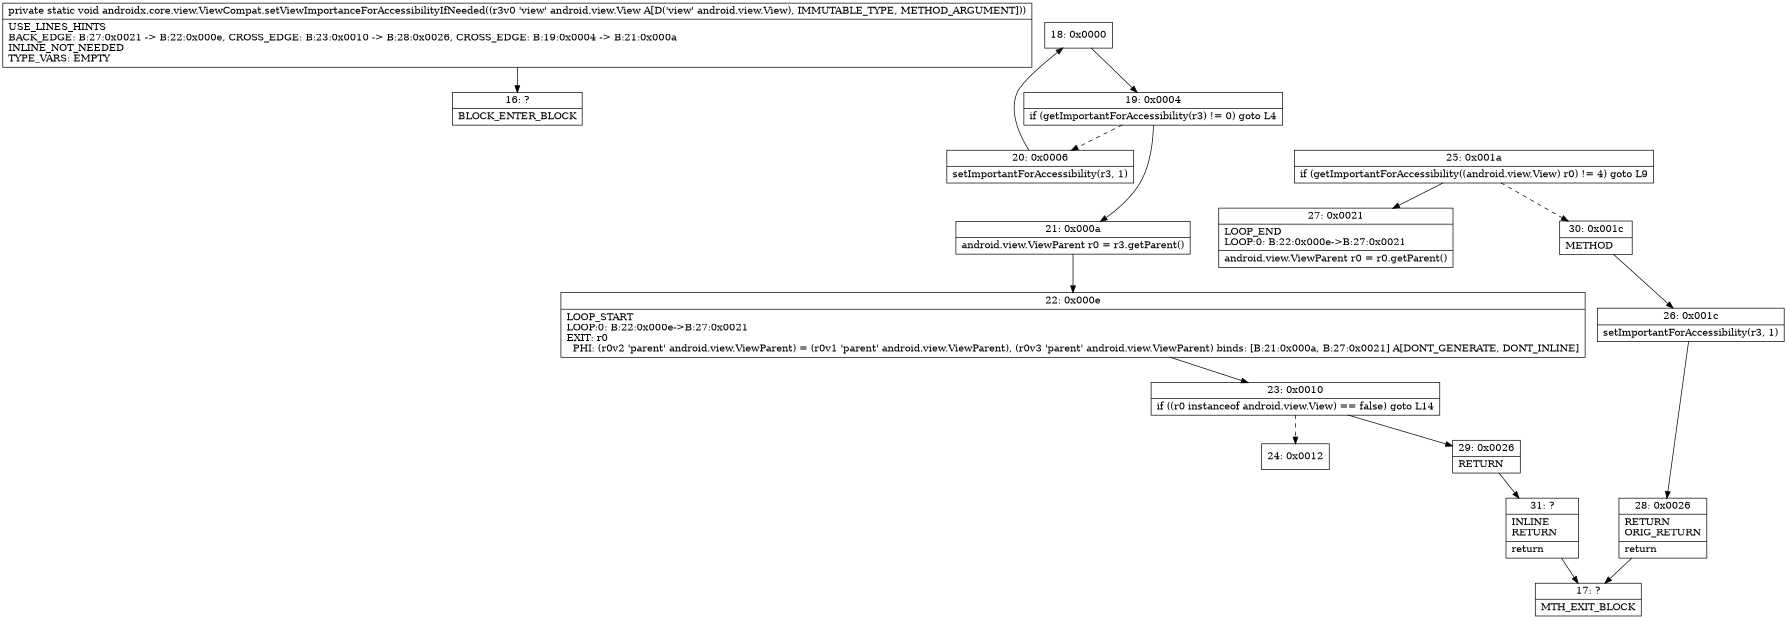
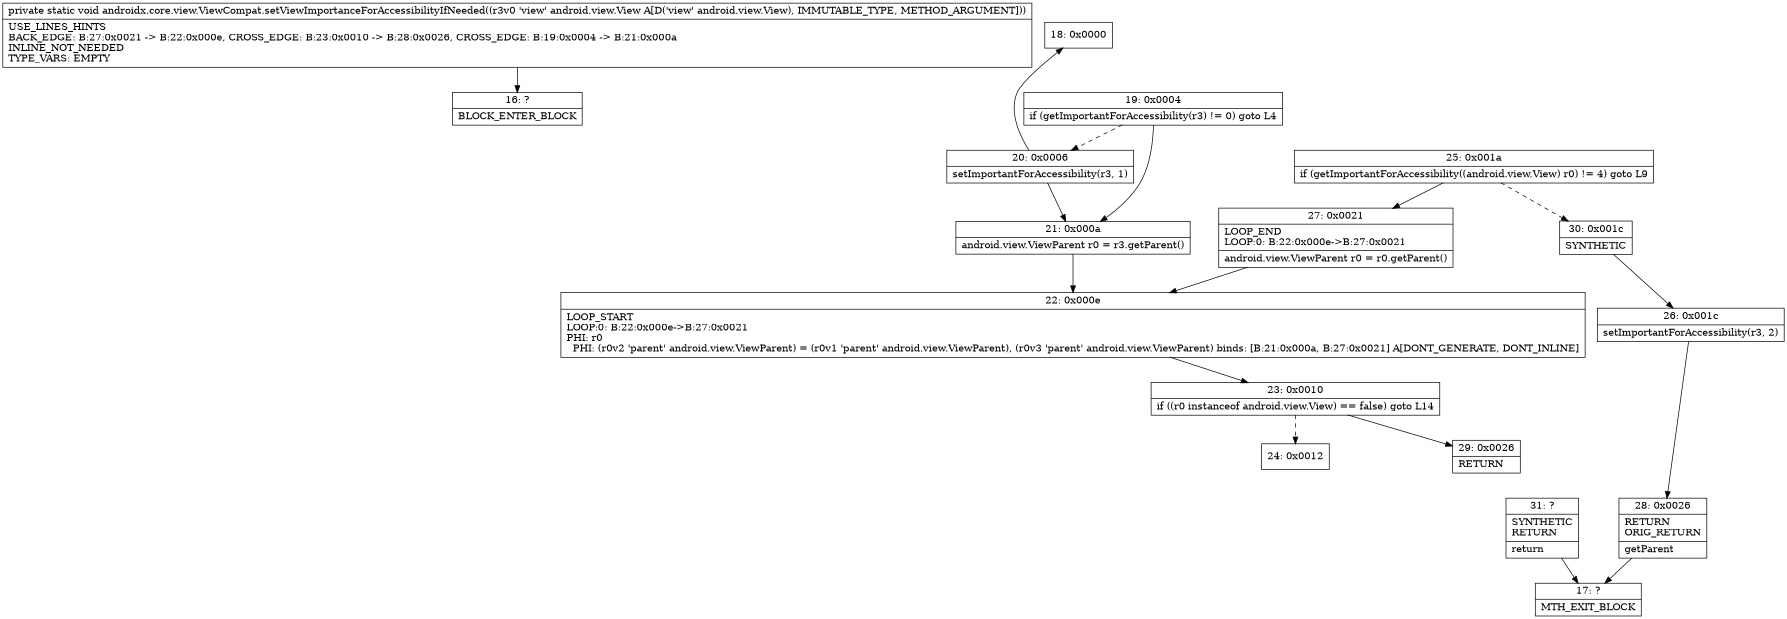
edge "18: 0x0000" -> "19: 0x0004": removed
edge "20: 0x0006" -> "21: 0x000a": added
node "30: 0x001c": text "METHOD" -> "SYNTHETIC"
edge "27: 0x0021" -> "22: 0x000e": added
node "26: 0x001c": text "setImportantForAccessibility(r3, 1)" -> "setImportantForAccessibility(r3, 2)"
node "22: 0x000e": text "EXIT: r0" -> "PHI: r0"
edge "29: 0x0026" -> "31: ?": removed
node "31: ?": text "INLINE" -> "SYNTHETIC"
node "28: 0x0026": text "return" -> "getParent"
